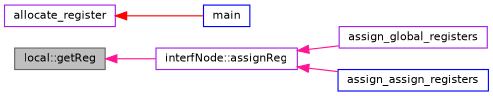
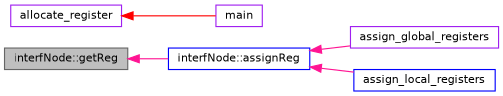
node "main": color blue -> purple
node "local::getReg": label "local::getReg" -> "interfNode::getReg"
node "interfNode::assignReg": color purple -> blue
node "assign_assign_registers": label "assign_assign_registers" -> "assign_local_registers"
